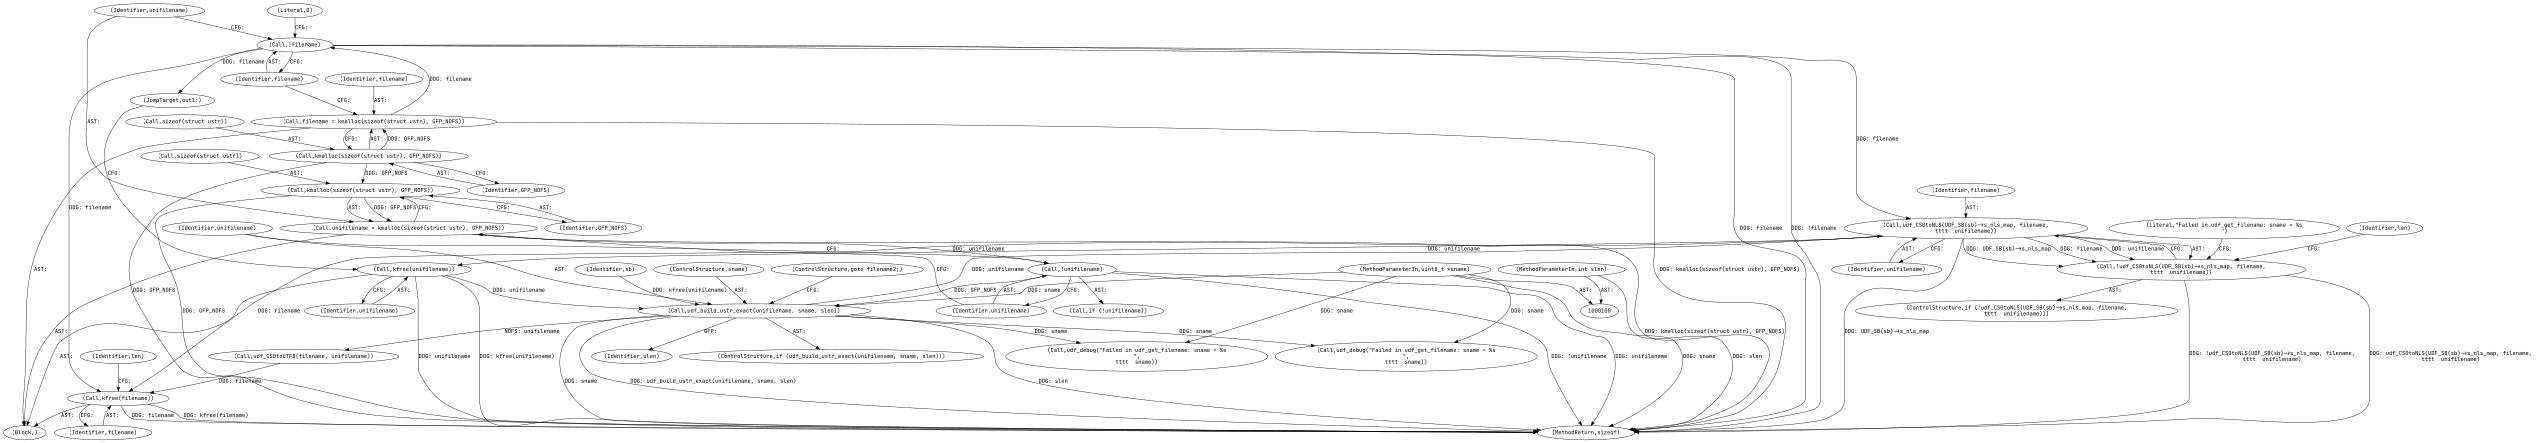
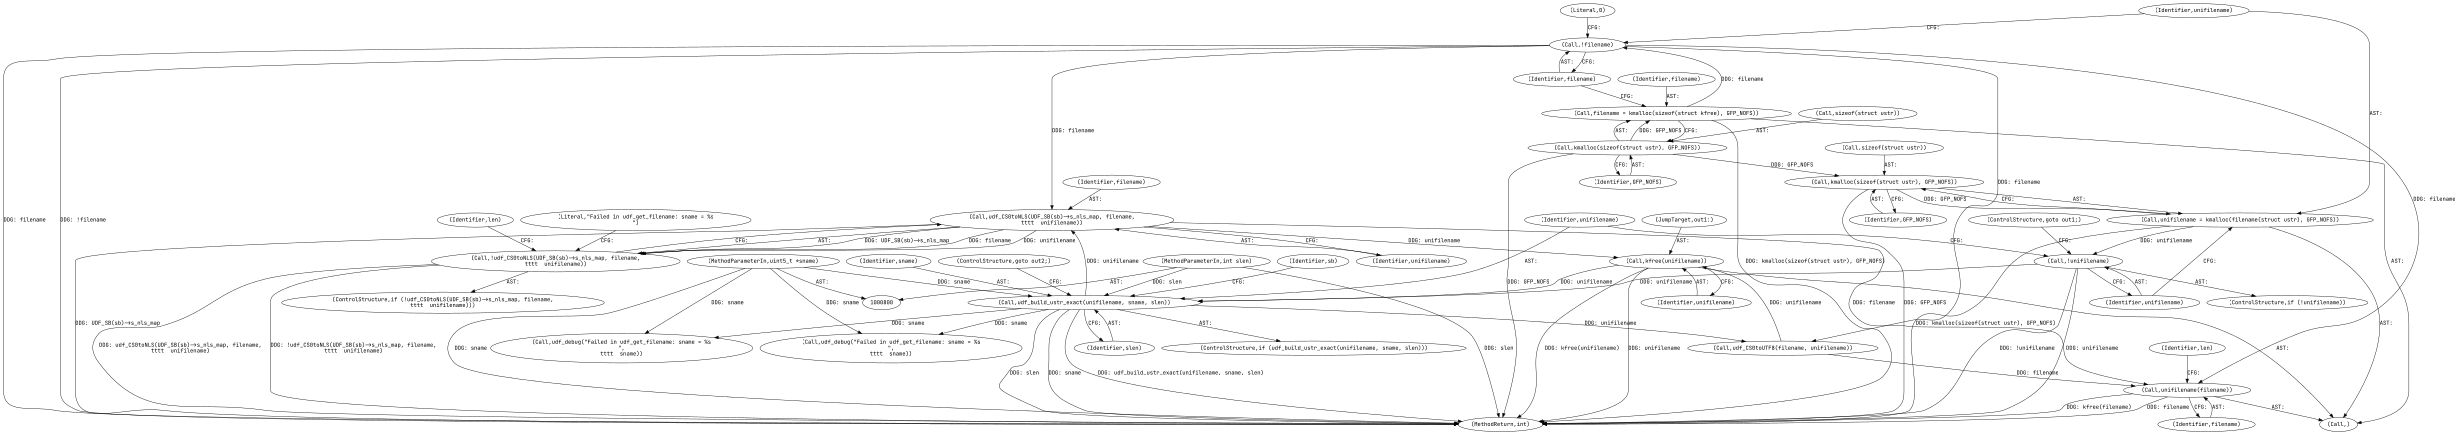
edge "(Call,!filename)" -> "(JumpTarget,out1:)": now "(Call,!filename)" -> "(Call,udf_CS0toUTF8(filename, unifilename))"
node "(Call,filename = kmalloc(sizeof(struct ustr), GFP_NOFS))": label "(Call,filename = kmalloc(sizeof(struct ustr), GFP_NOFS))" -> "(Call,filename = kmalloc(sizeof(struct kfree), GFP_NOFS))"
edge "(JumpTarget,out1:)" -> "(Call,kfree(unifilename))": label "CFG: " -> "AST: "
node "(ControlStructure,goto out1;)": added
node "(Call,unifilename = kmalloc(sizeof(struct ustr), GFP_NOFS))": label "(Call,unifilename = kmalloc(sizeof(struct ustr), GFP_NOFS))" -> "(Call,unifilename = kmalloc(filename(struct ustr), GFP_NOFS))"
node "(ControlStructure,sname)": label "(ControlStructure,sname)" -> "(Identifier,sname)"
node "(ControlStructure,goto filename2;)": label "(ControlStructure,goto filename2;)" -> "(ControlStructure,goto out2;)"
node "(MethodParameterIn,uint8_t *sname)": label "(MethodParameterIn,uint8_t *sname)" -> "(MethodParameterIn,uint5_t *sname)"
edge "(MethodParameterIn,int slen)" -> "(Call,udf_build_ustr_exact(unifilename, sname, slen))": added, label "DDG: slen"
edge "(Identifier,sb)" -> "(Call,udf_build_ustr_exact(unifilename, sname, slen))": label "DDG: kfree(unifilename)" -> "CFG: "
edge "(Call,!unifilename)" -> "(Call,udf_build_ustr_exact(unifilename, sname, slen))": label "DDG: GFP_NOFS" -> "DDG: unifilename"
edge "(Call,udf_CS0toUTF8(filename, unifilename))" -> "(Call,kfree(unifilename))": added, label "DDG: unifilename"
node "(Call,if (!unifilename))": label "(Call,if (!unifilename))" -> "(ControlStructure,if (!unifilename))"
node "1000100": label "1000100" -> "1000800"
edge "(Identifier,slen)" -> "(Call,udf_build_ustr_exact(unifilename, sname, slen))": added, label "AST:"
edge "(Call,udf_build_ustr_exact(unifilename, sname, slen))" -> "(Call,udf_CS0toUTF8(filename, unifilename))": label "NOFS: unifilename" -> "DDG: unifilename"
edge "(Call,udf_build_ustr_exact(unifilename, sname, slen))" -> "(Identifier,slen)": label "GFP: " -> "CFG: "
node "(Call,kfree(filename))": label "(Call,kfree(filename))" -> "(Call,unifilename(filename))"
node "(Block,)": label "(Block,)" -> "(Call,)"
node "(MethodReturn,sizeof)": label "(MethodReturn,sizeof)" -> "(MethodReturn,int)"
